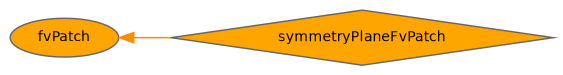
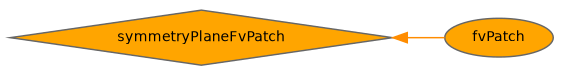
edge "symmetryPlaneFvPatch" -> "fvPatch": reversed
